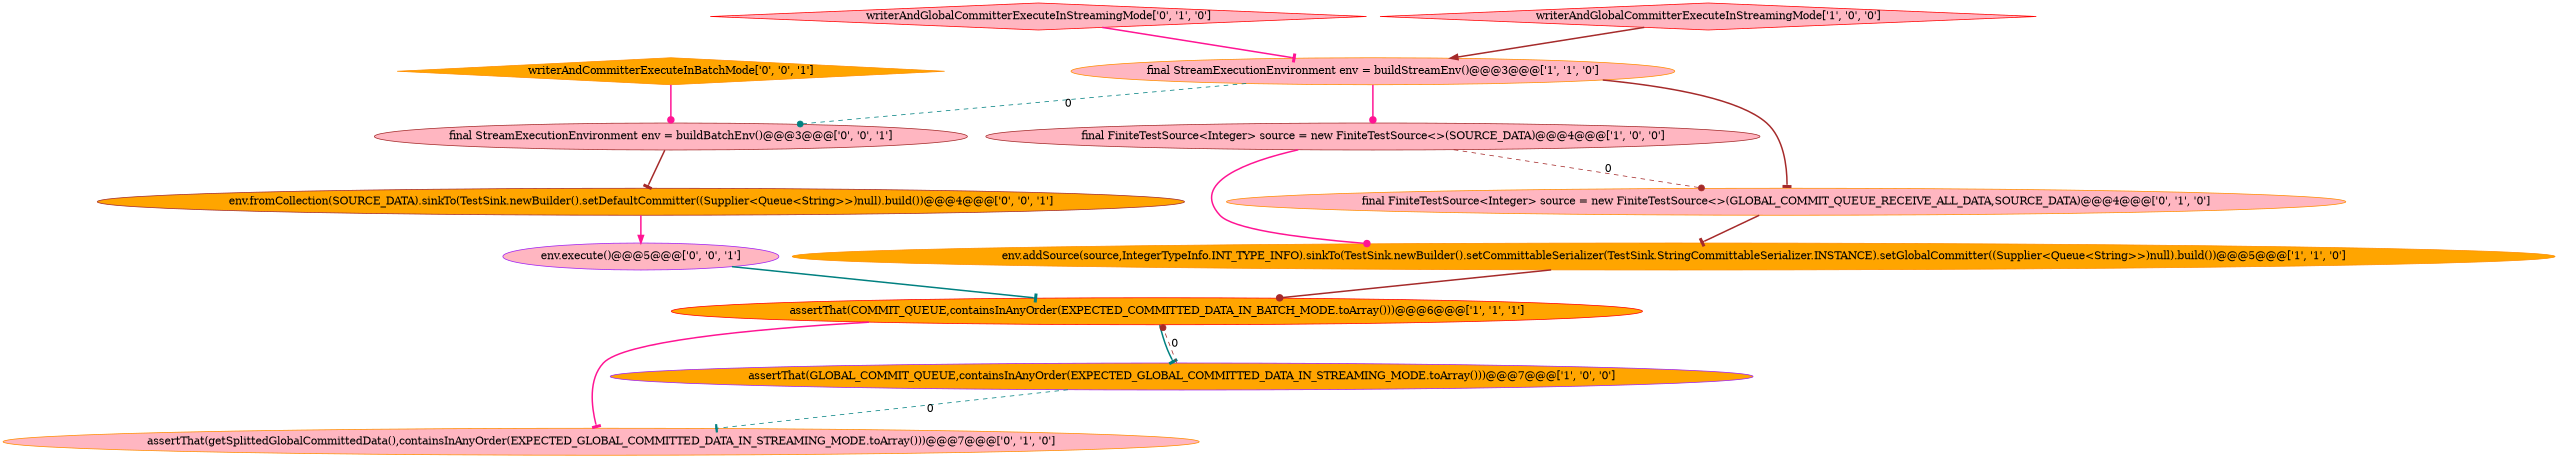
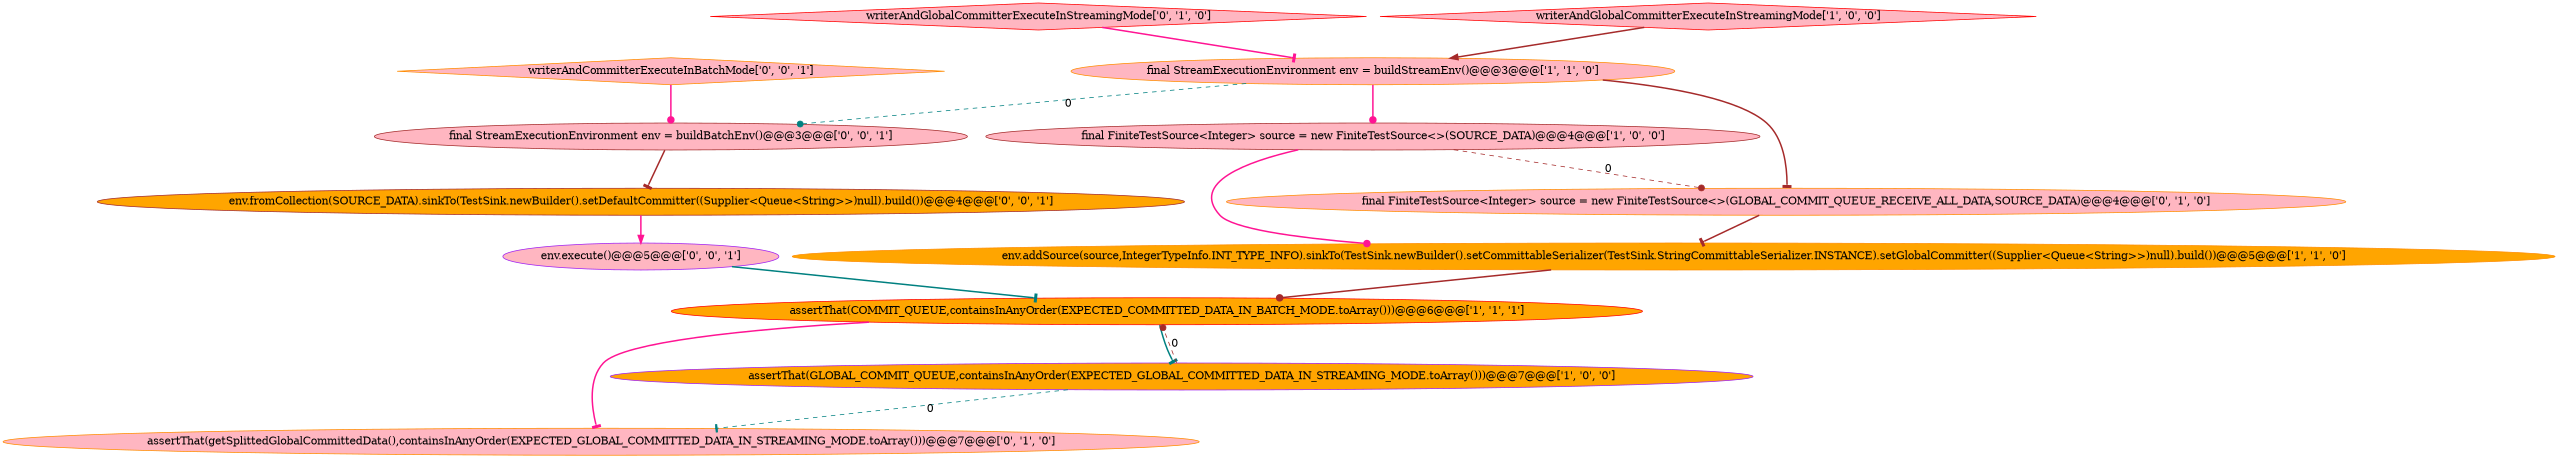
node "writerAndCommitterExecuteInBatchMode['0', '0', '1']": fillcolor orange -> lightpink
